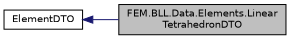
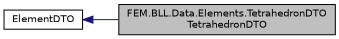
node "FEM.BLL.Data.Elements.Linear TetrahedronDTO": label "FEM.BLL.Data.Elements.Linear TetrahedronDTO" -> "FEM.BLL.Data.Elements.TetrahedronDTO TetrahedronDTO"
